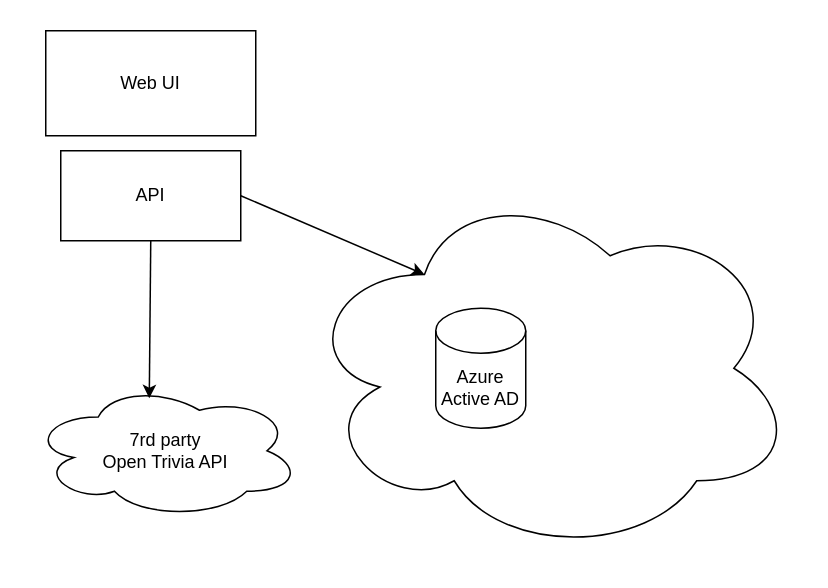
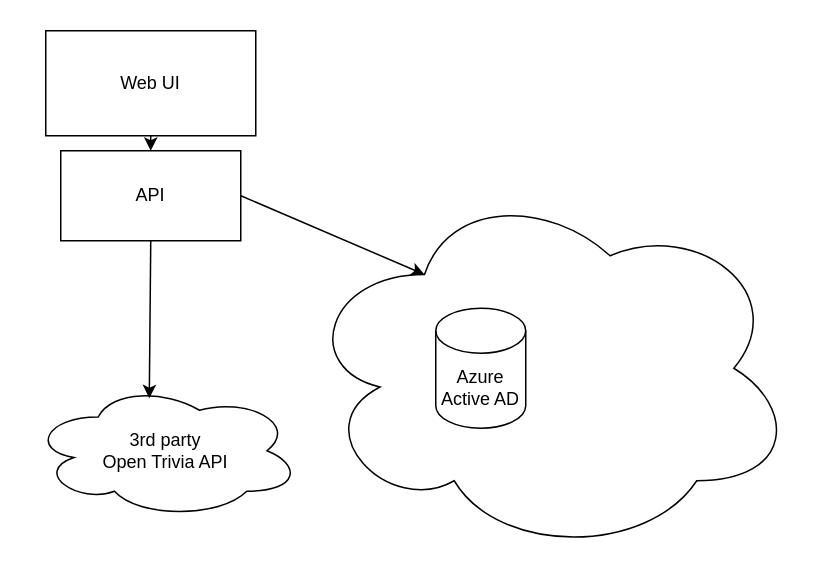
edge "Web UI" -> "API": added
node "7rd party Open Trivia API": label "7rd party Open Trivia API" -> "3rd party Open Trivia API"
